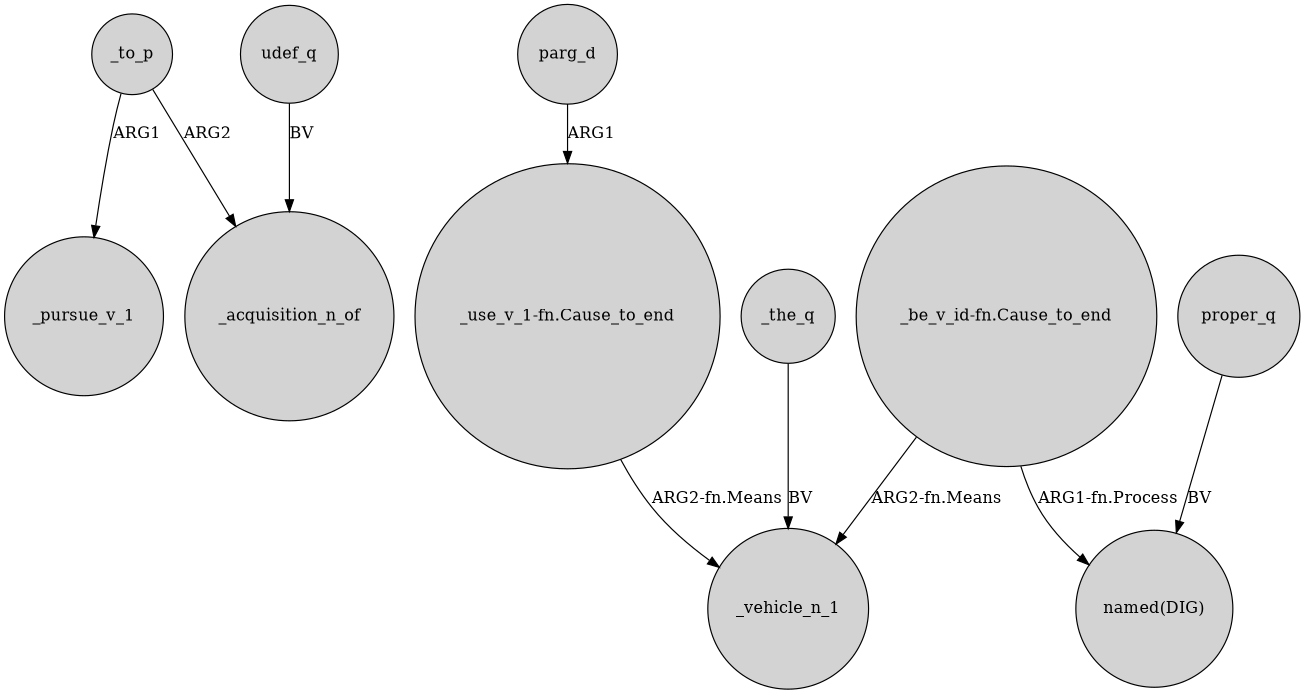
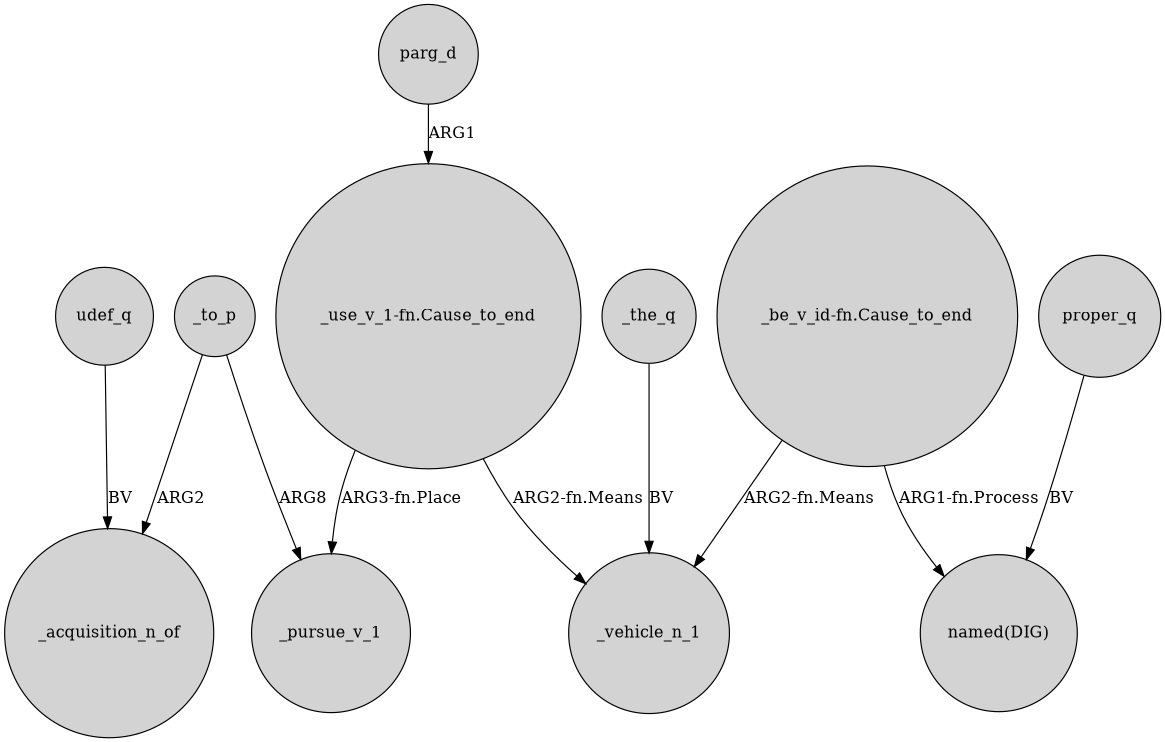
edge "_to_p" -> "_pursue_v_1": label "ARG1" -> "ARG8"
edge "_use_v_1-fn.Cause_to_end" -> "_pursue_v_1": added, label "ARG3-fn.Place"
